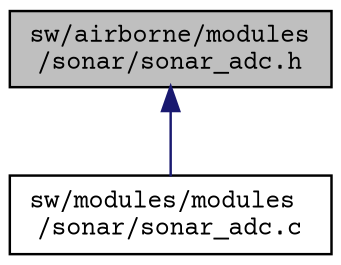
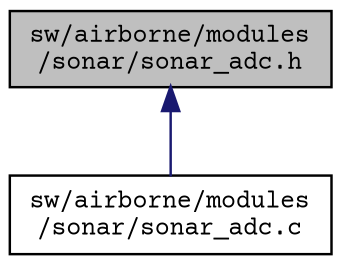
node "sw/modules/modules /sonar/sonar_adc.c": label "sw/modules/modules /sonar/sonar_adc.c" -> "sw/airborne/modules /sonar/sonar_adc.c"
